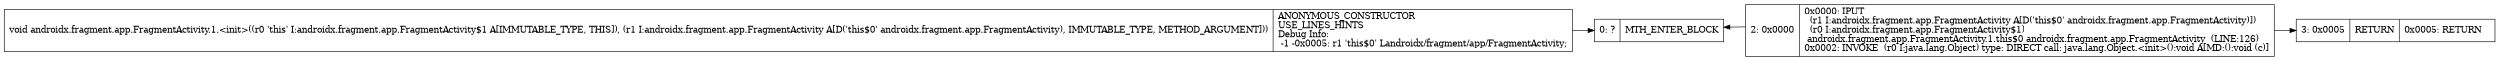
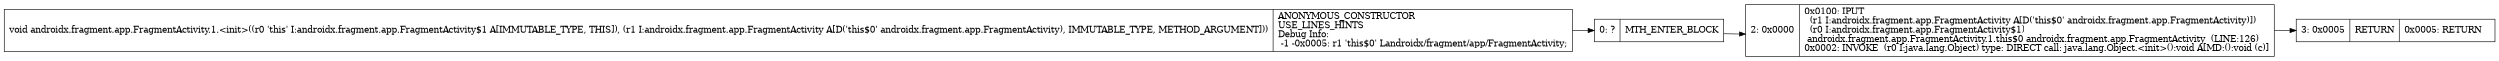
node "2: 0x0000": text "0x0000: IPUT" -> "0x0100: IPUT"
edge "2: 0x0000" -> "0: ?": reversed
